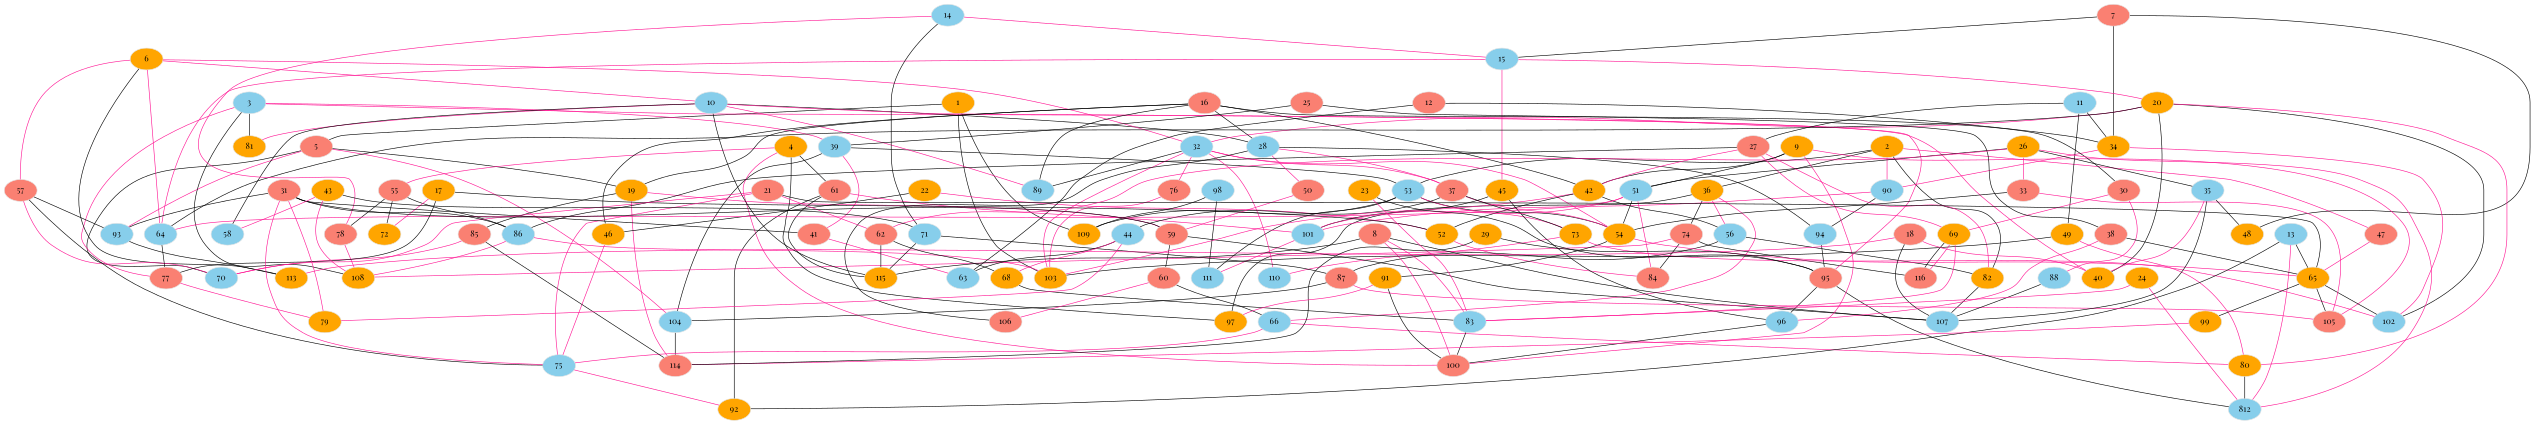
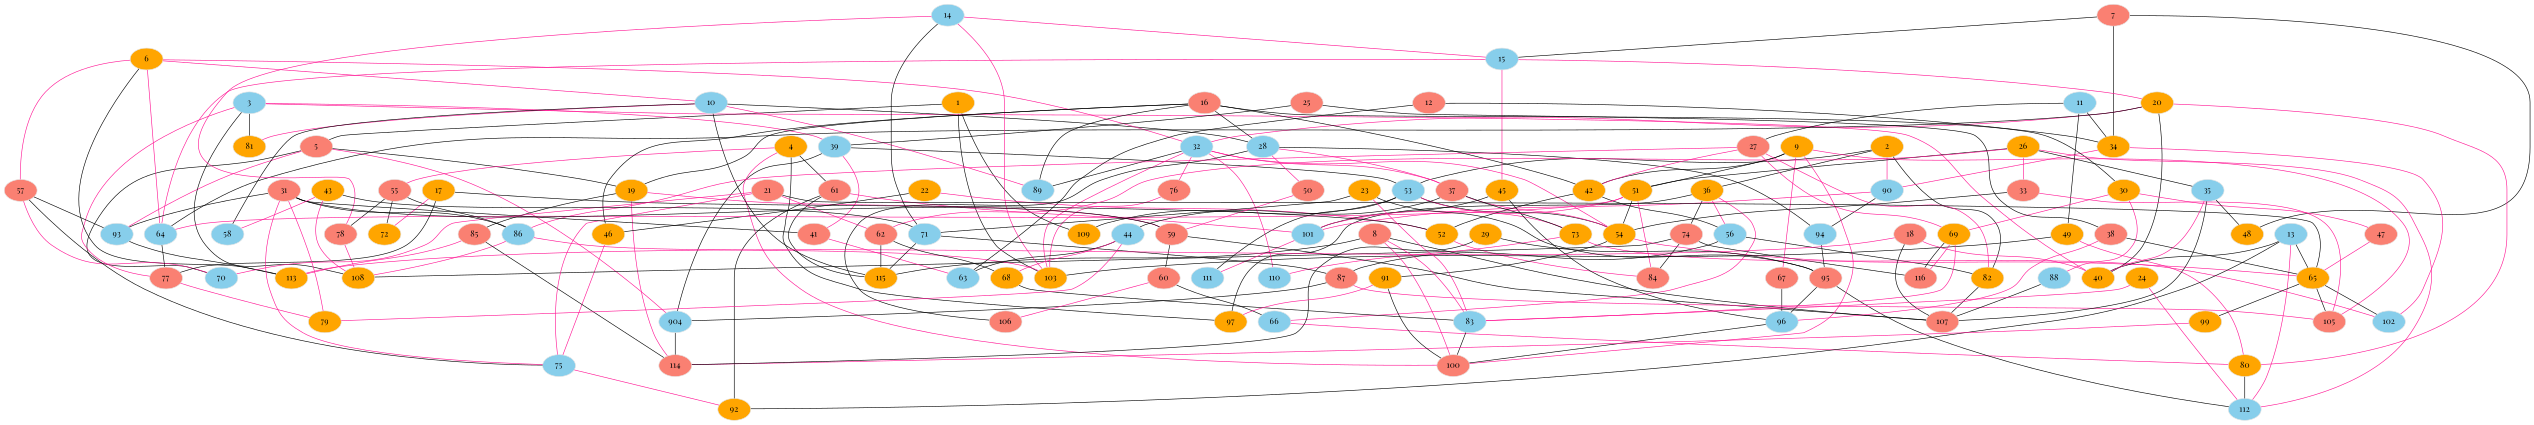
edge "10" -- "95": removed
edge "20" -- "102": removed
edge "27" -- "86": color black -> deeppink
edge "2" -- "47": now "30" -- "47"
node "98": removed
node "51": fillcolor skyblue -> orange
node "30": fillcolor salmon -> orange
edge "23" -- "71": added
edge "42" -- "103": now "14" -- "103"
edge "13" -- "40": added
edge "85" -- "70": now "85" -- "113"
edge "74" -- "108": color deeppink -> black
node "67": added
node "104": label "104" -> "904"
node "107": fillcolor skyblue -> salmon
edge "66" -- "75": removed
node "812": label "812" -> "112"
